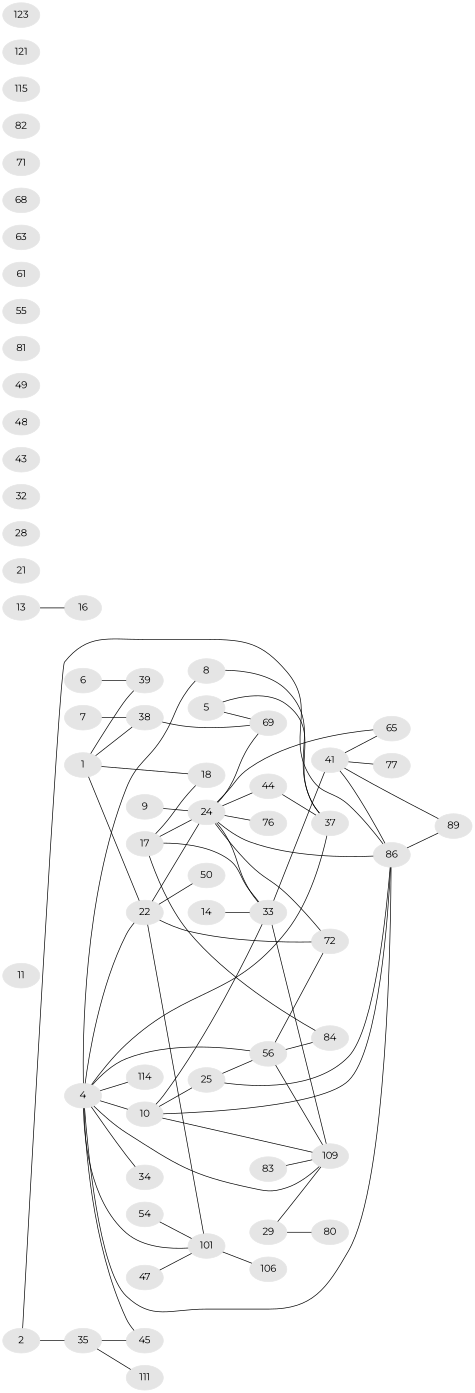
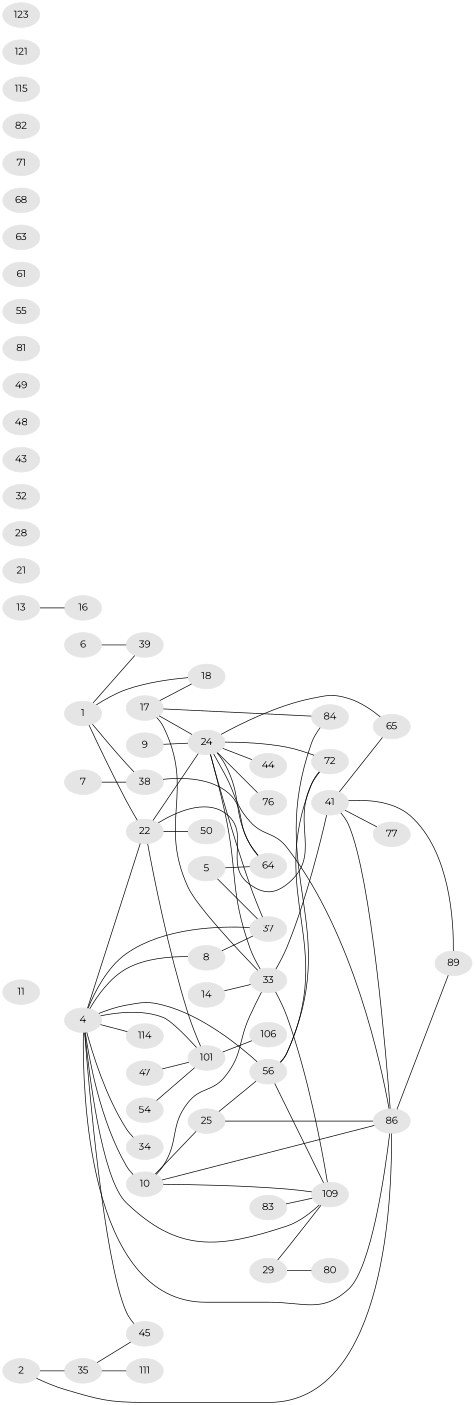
node "69": label "69" -> "64"
edge "44" -- "37": now "24" -- "37"
